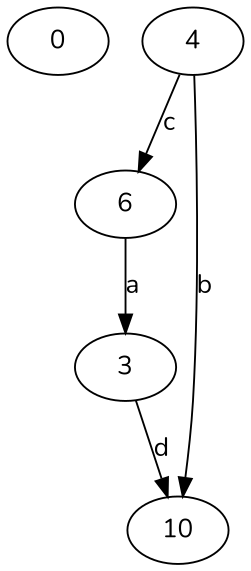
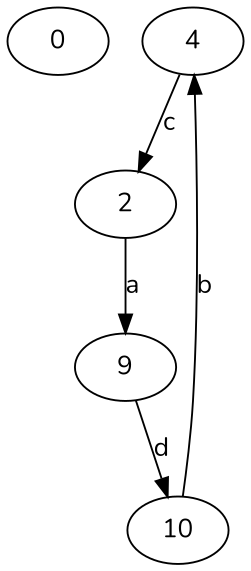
node "6": label "6" -> "2"
edge "4" -> "10": reversed
node "3": label "3" -> "9"
